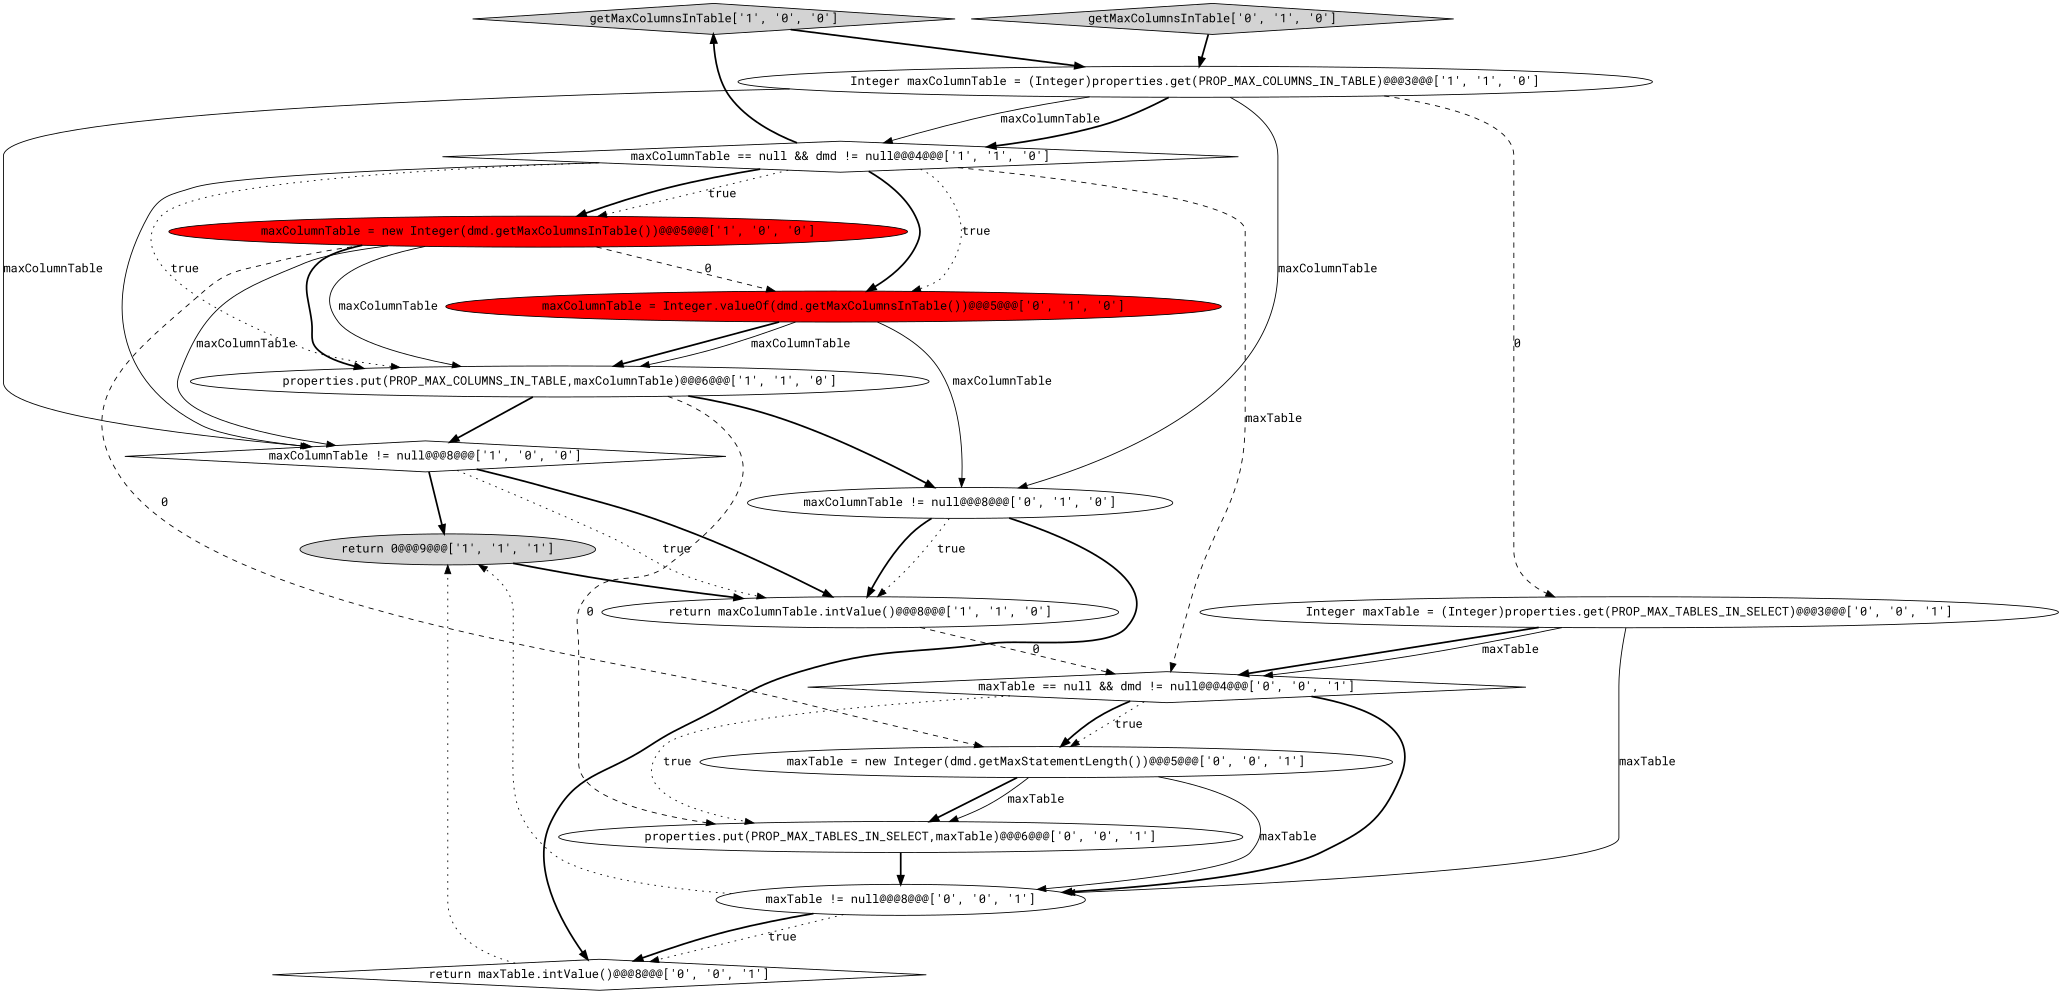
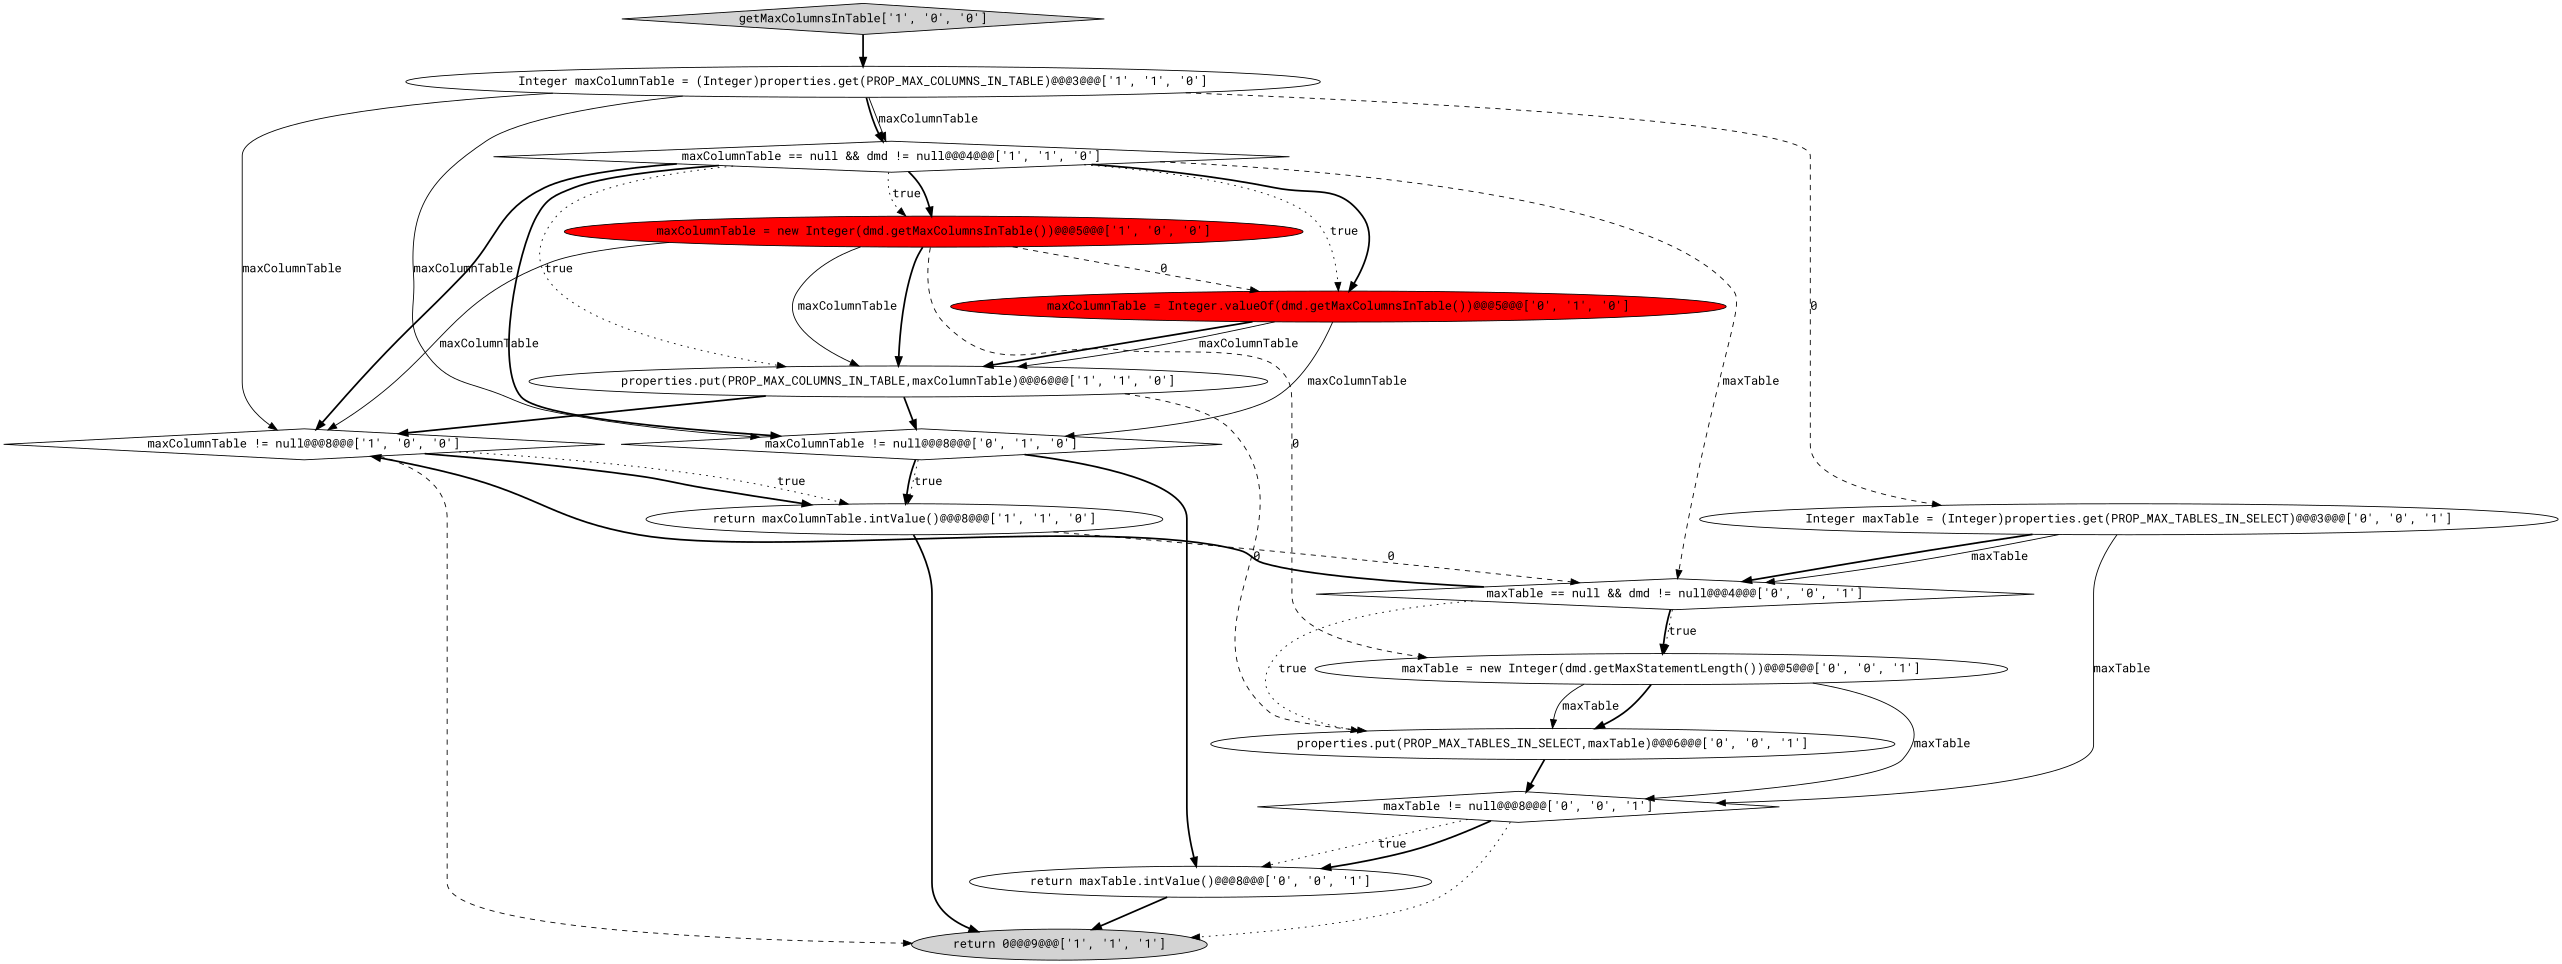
node "getMaxColumnsInTable['0', '1', '0']": removed
edge "maxColumnTable == null && dmd != null@@@4@@@['1', '1', '0']" -> "getMaxColumnsInTable['1', '0', '0']": now "maxColumnTable == null && dmd != null@@@4@@@['1', '1', '0']" -> "maxColumnTable != null@@@8@@@['0', '1', '0']"
edge "maxColumnTable == null && dmd != null@@@4@@@['1', '1', '0']" -> "maxColumnTable != null@@@8@@@['1', '0', '0']": style solid -> bold
edge "maxColumnTable != null@@@8@@@['1', '0', '0']" -> "return 0@@@9@@@['1', '1', '1']": style bold -> dashed
node "maxColumnTable != null@@@8@@@['0', '1', '0']": shape ellipse -> diamond
edge "return 0@@@9@@@['1', '1', '1']" -> "return maxColumnTable.intValue()@@@8@@@['1', '1', '0']": reversed
edge "return maxTable.intValue()@@@8@@@['0', '0', '1']" -> "return 0@@@9@@@['1', '1', '1']": style dotted -> bold
edge "maxTable == null && dmd != null@@@4@@@['0', '0', '1']" -> "maxTable != null@@@8@@@['0', '0', '1']": now "maxTable == null && dmd != null@@@4@@@['0', '0', '1']" -> "maxColumnTable != null@@@8@@@['1', '0', '0']"
node "maxTable != null@@@8@@@['0', '0', '1']": shape ellipse -> diamond
node "return maxTable.intValue()@@@8@@@['0', '0', '1']": shape diamond -> ellipse
